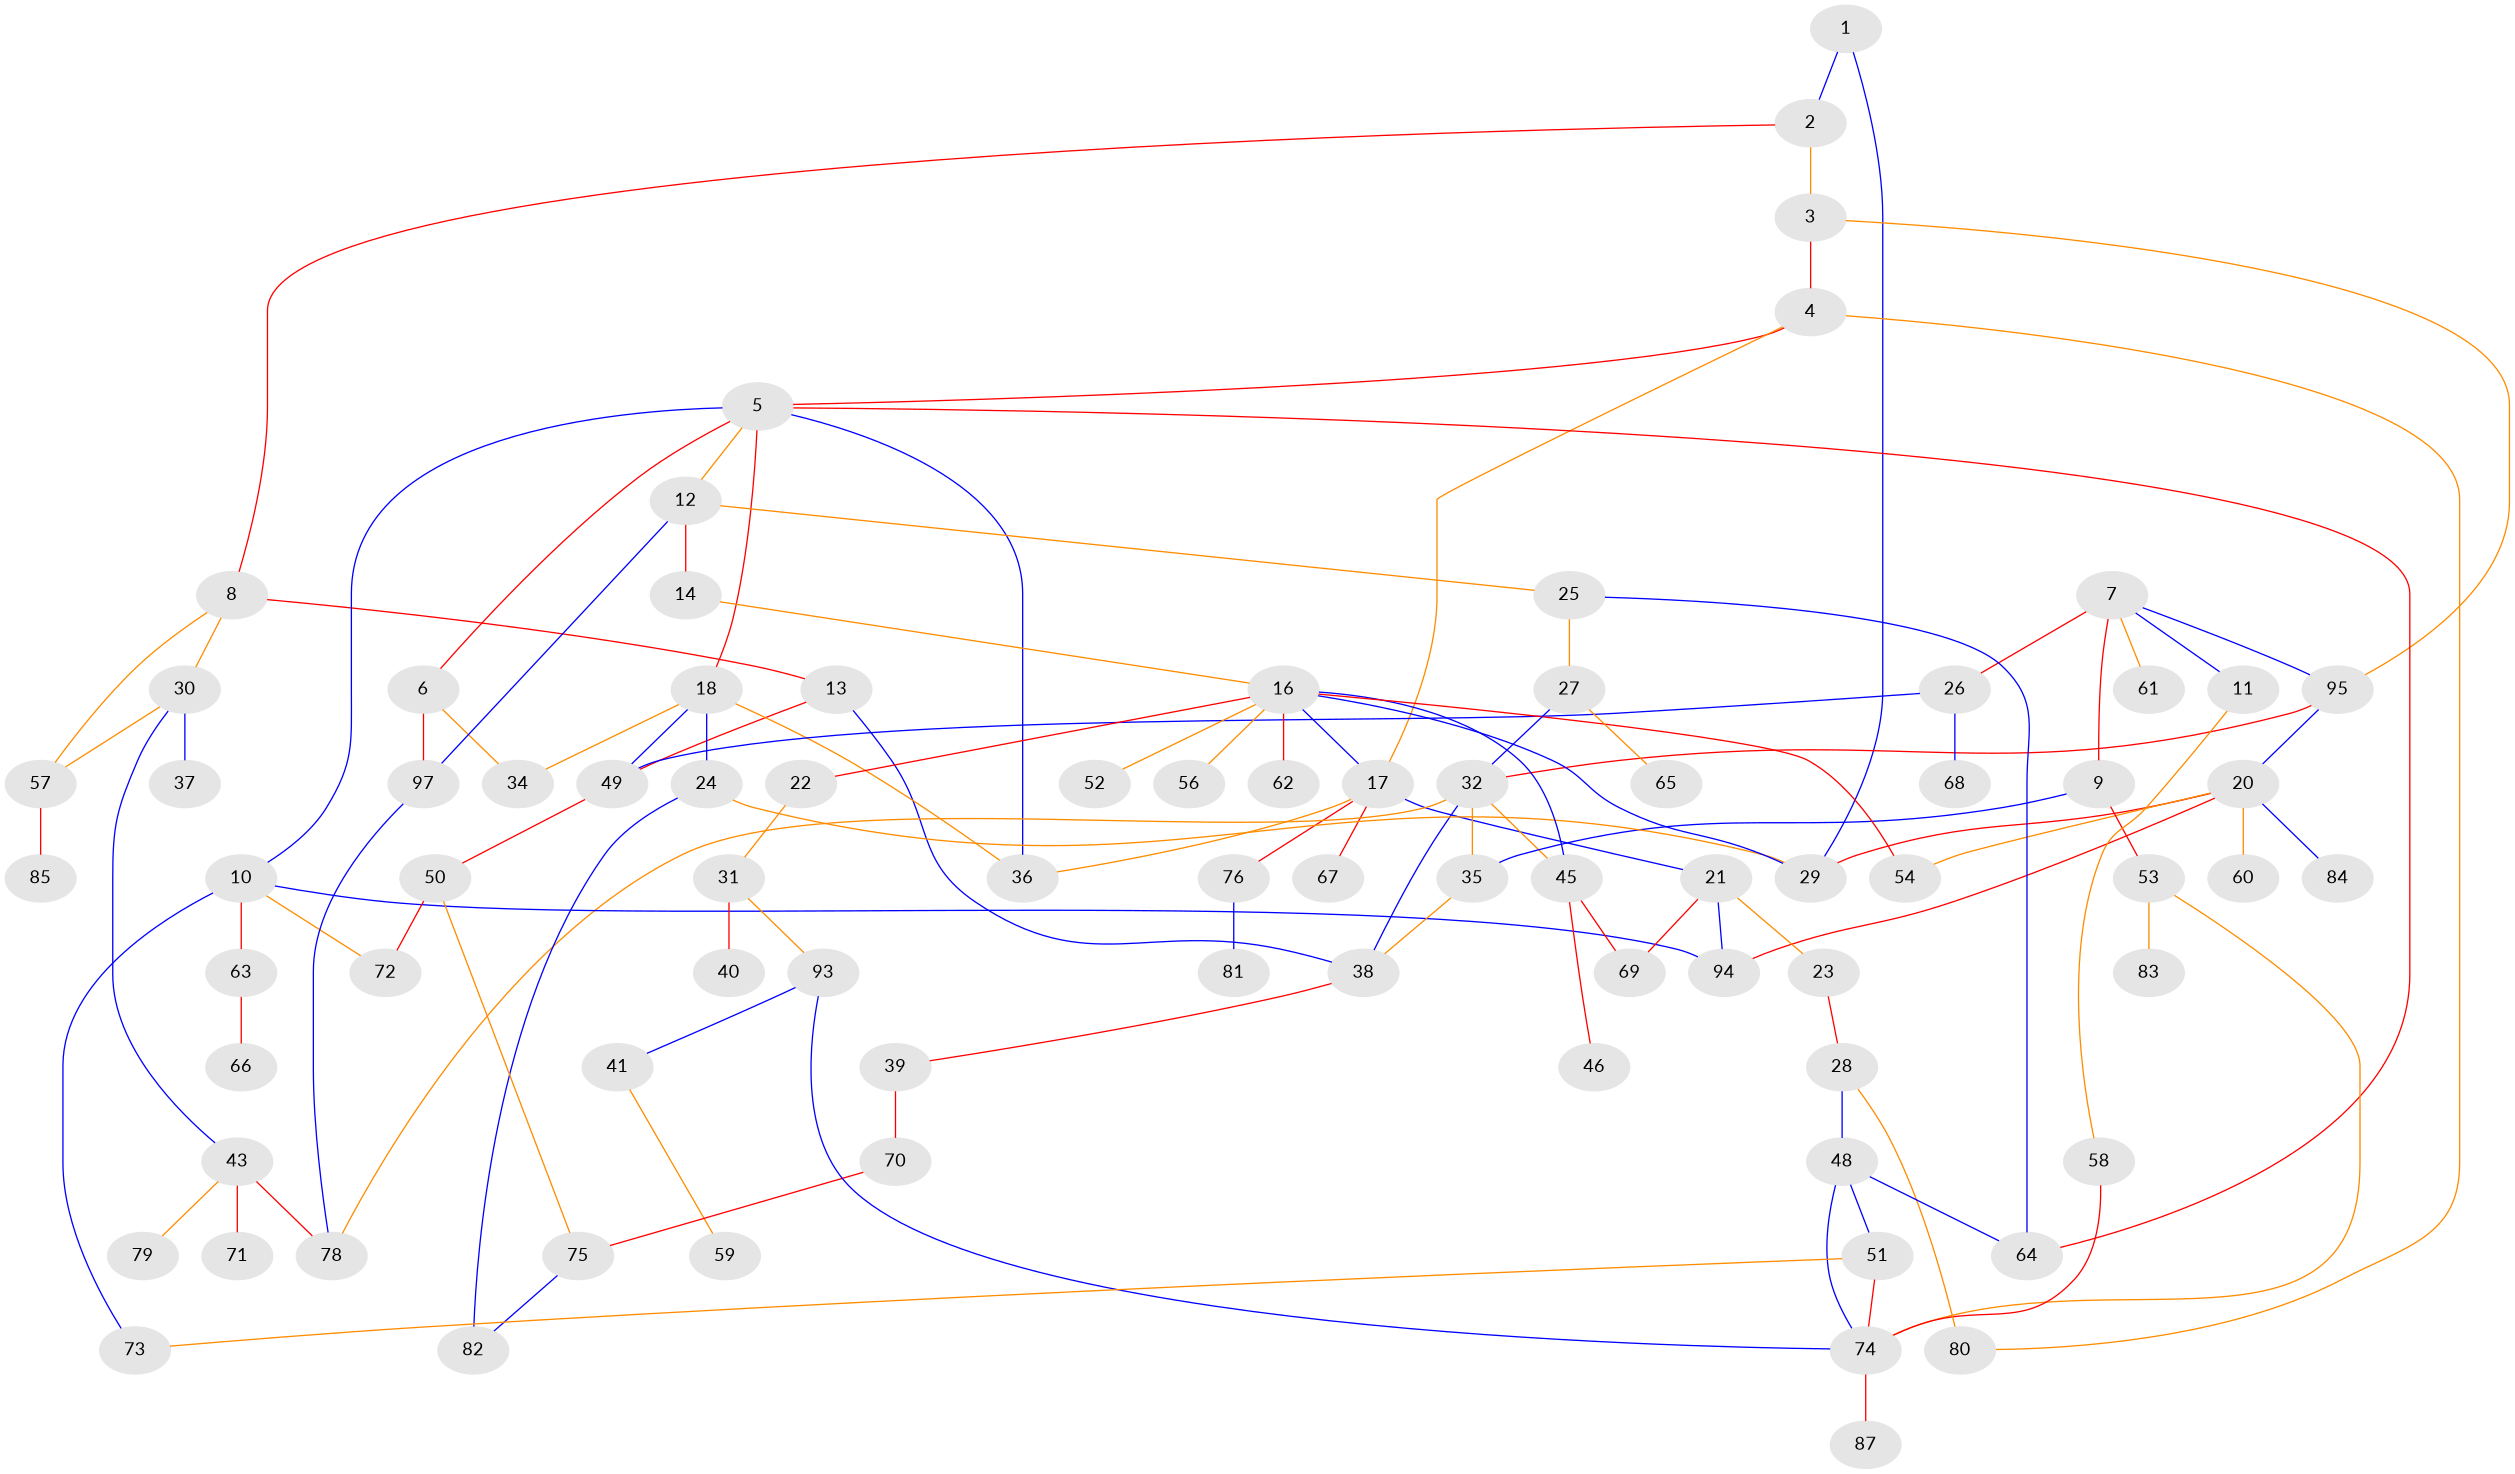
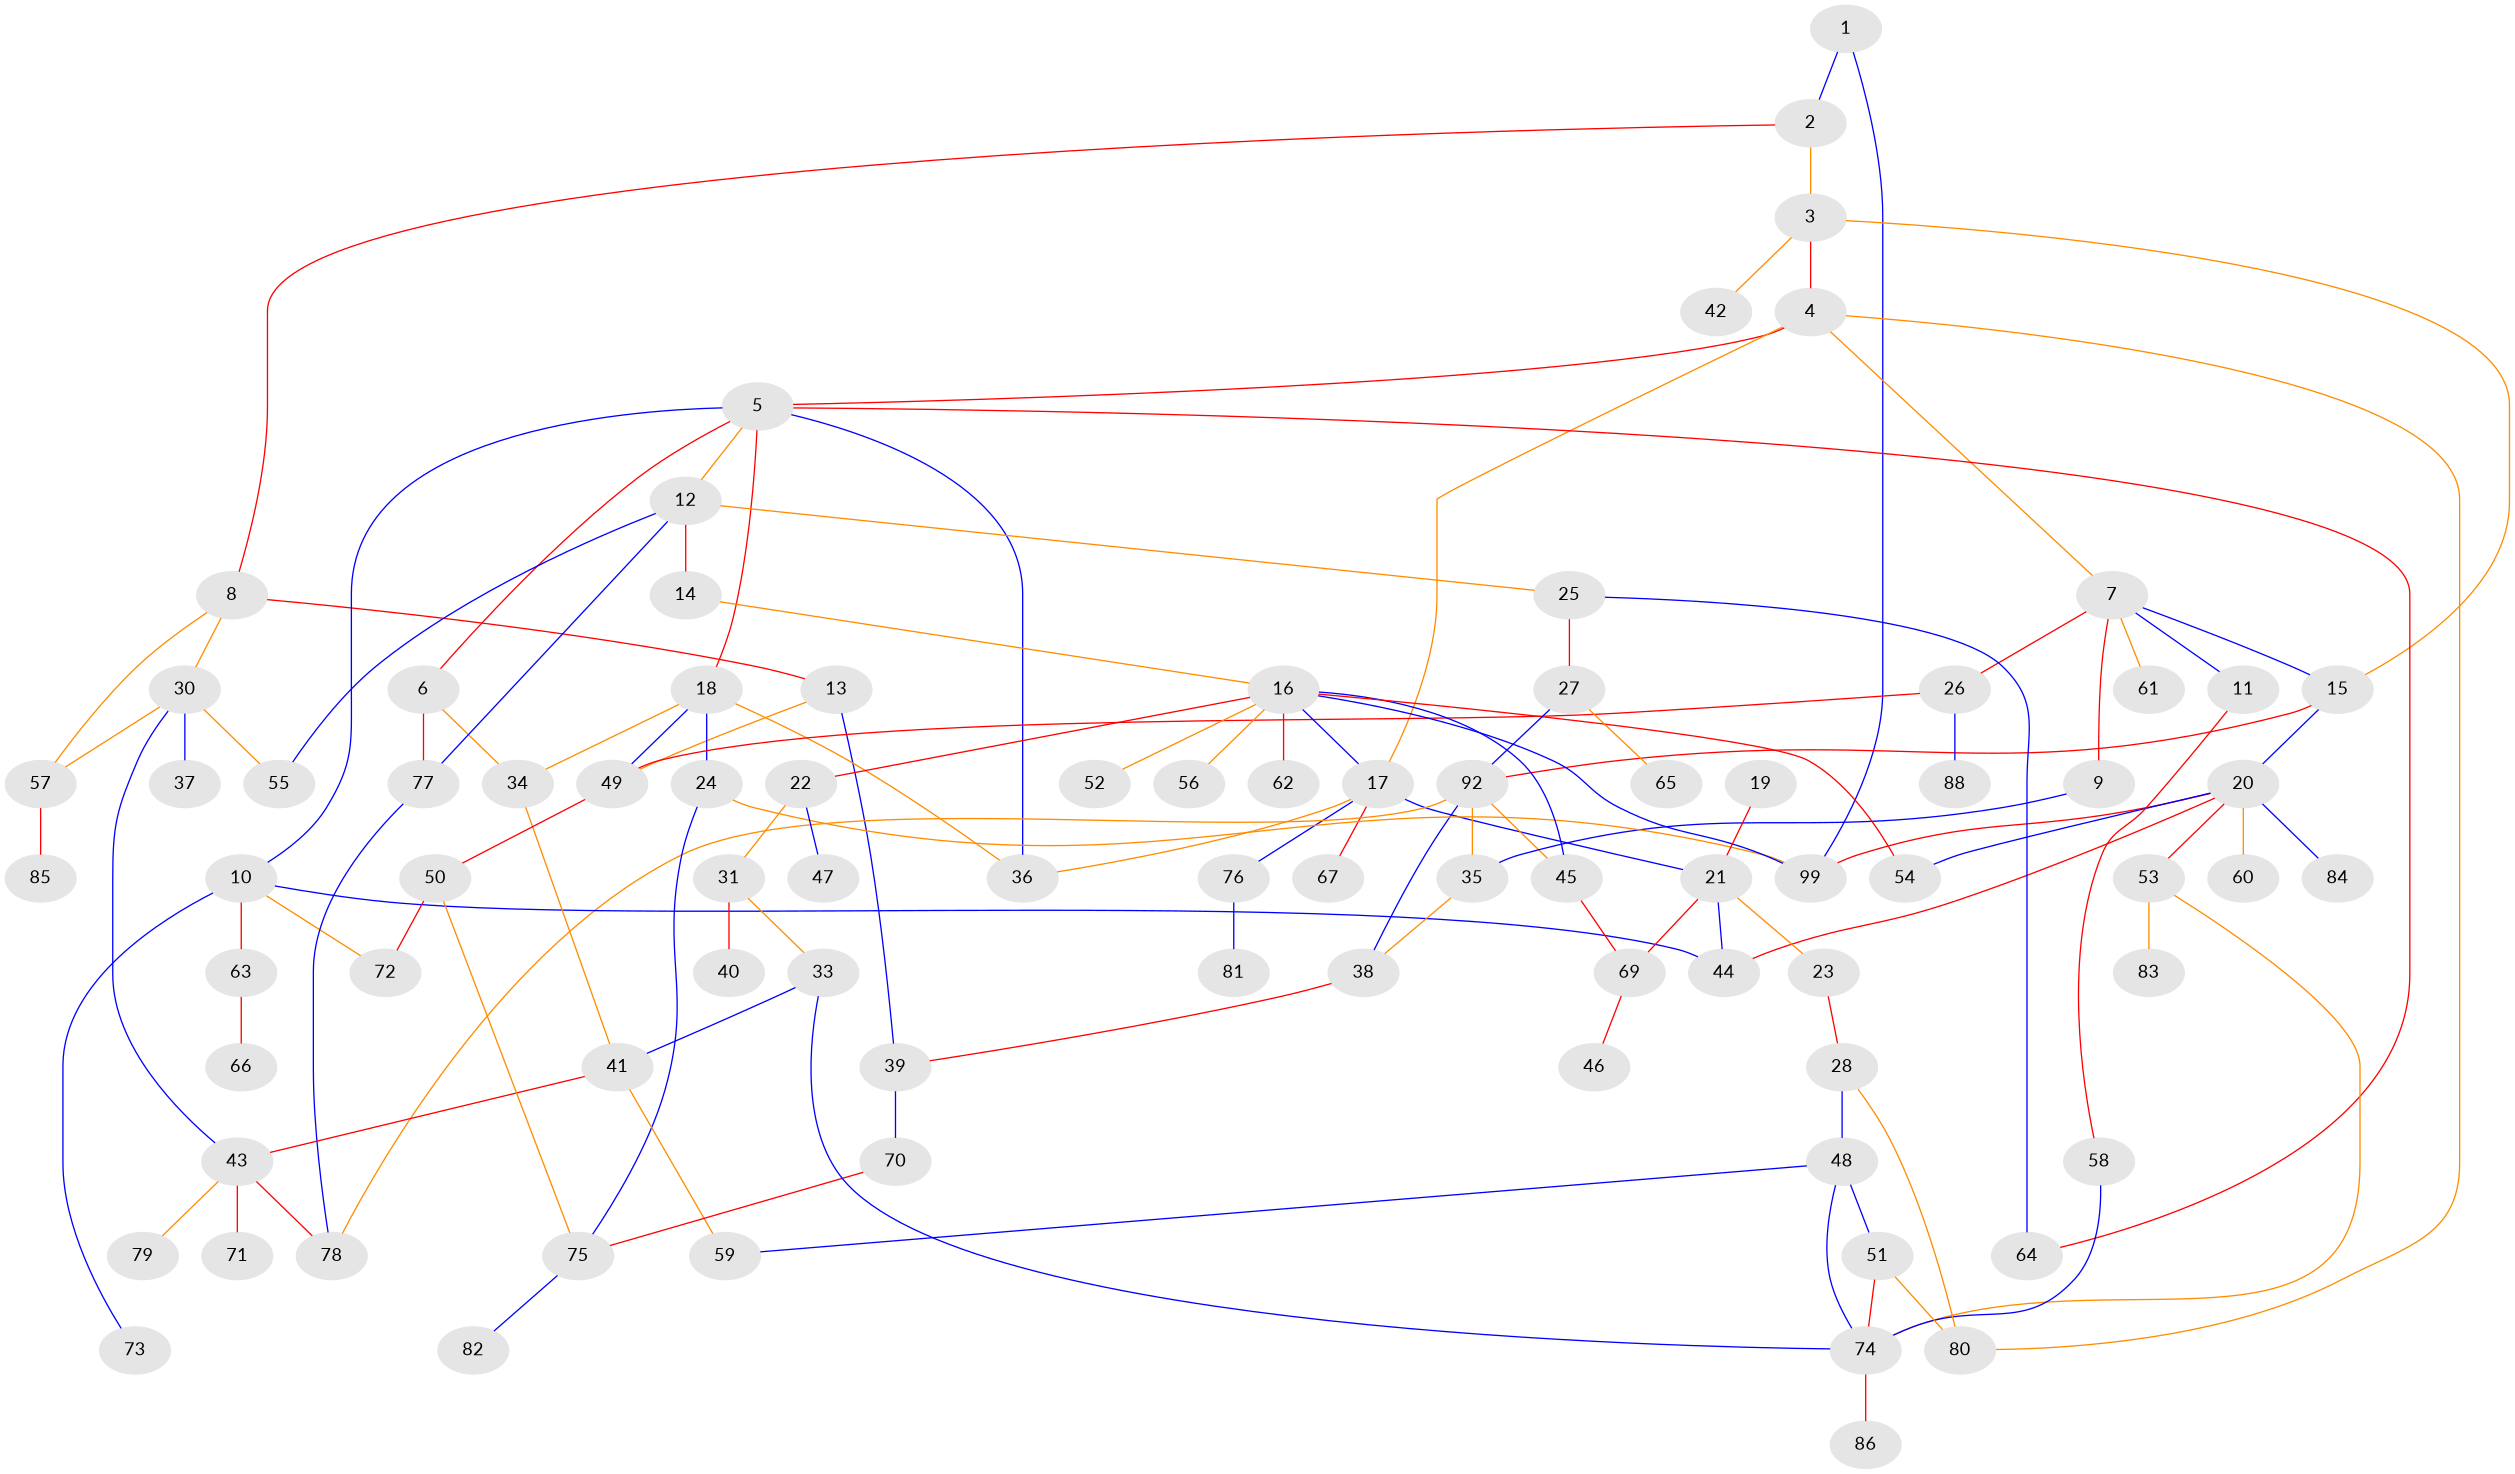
node "42": added
edge "4" -- "7": added
edge "25" -- "27": color darkorange -> red
node "95": label "95" -> "15"
edge "26" -- "49": color blue -> red
edge "13" -- "49": color red -> darkorange
node "55": added
node "97": label "97" -> "77"
node "32": label "32" -> "92"
node "19": added
node "68": label "68" -> "88"
edge "20" -- "54": color darkorange -> blue
edge "17" -- "76": color red -> blue
edge "9" -- "53": now "20" -- "53"
node "47": added
node "29": label "29" -> "99"
edge "11" -- "58": color darkorange -> red
edge "34" -- "41": added
edge "13" -- "38": now "13" -- "39"
node "93": label "93" -> "33"
edge "45" -- "46": now "69" -- "46"
node "94": label "94" -> "44"
edge "24" -- "82": now "24" -- "75"
edge "41" -- "43": added
edge "39" -- "70": color red -> blue
edge "48" -- "64": now "48" -- "59"
edge "58" -- "74": color red -> blue
edge "51" -- "73": now "51" -- "80"
node "87": label "87" -> "86"
